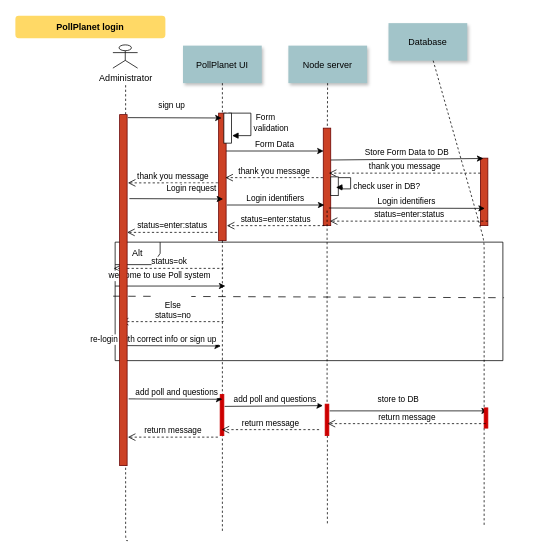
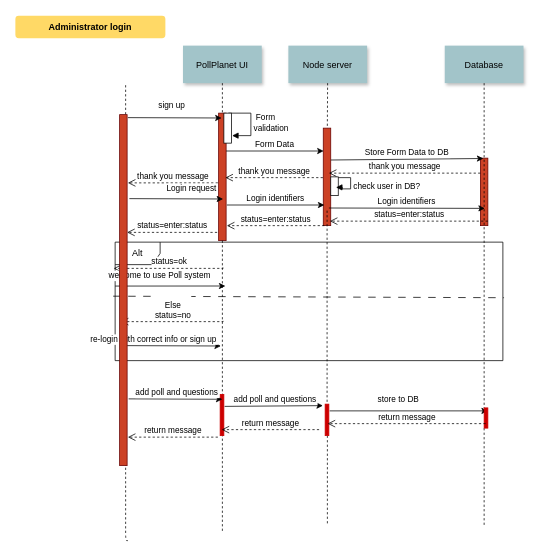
node "PollPlanet login": label "PollPlanet login" -> "Administrator login"
node "Database": moved (428, 42) -> (484, 64)
node "Administrator": removed
